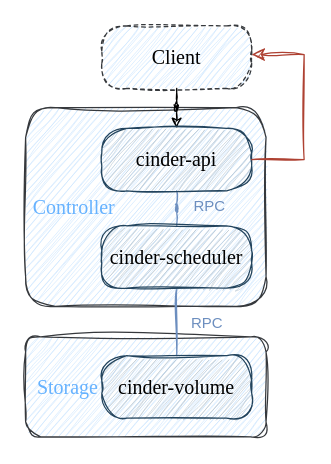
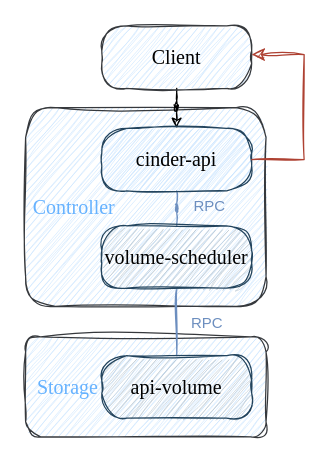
node "Client": style dashed -> solid
node "cinder-api": fillcolor #bac8d3 -> #cce5ff
node "cinder-scheduler": label "cinder-scheduler" -> "volume-scheduler"
node "cinder-volume": label "cinder-volume" -> "api-volume"
